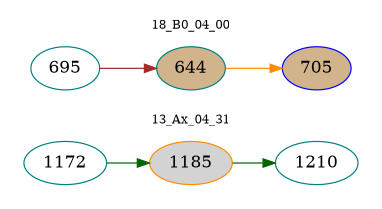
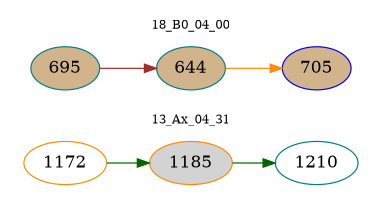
node "695": fillcolor white -> tan
node "1172": color teal -> darkorange
